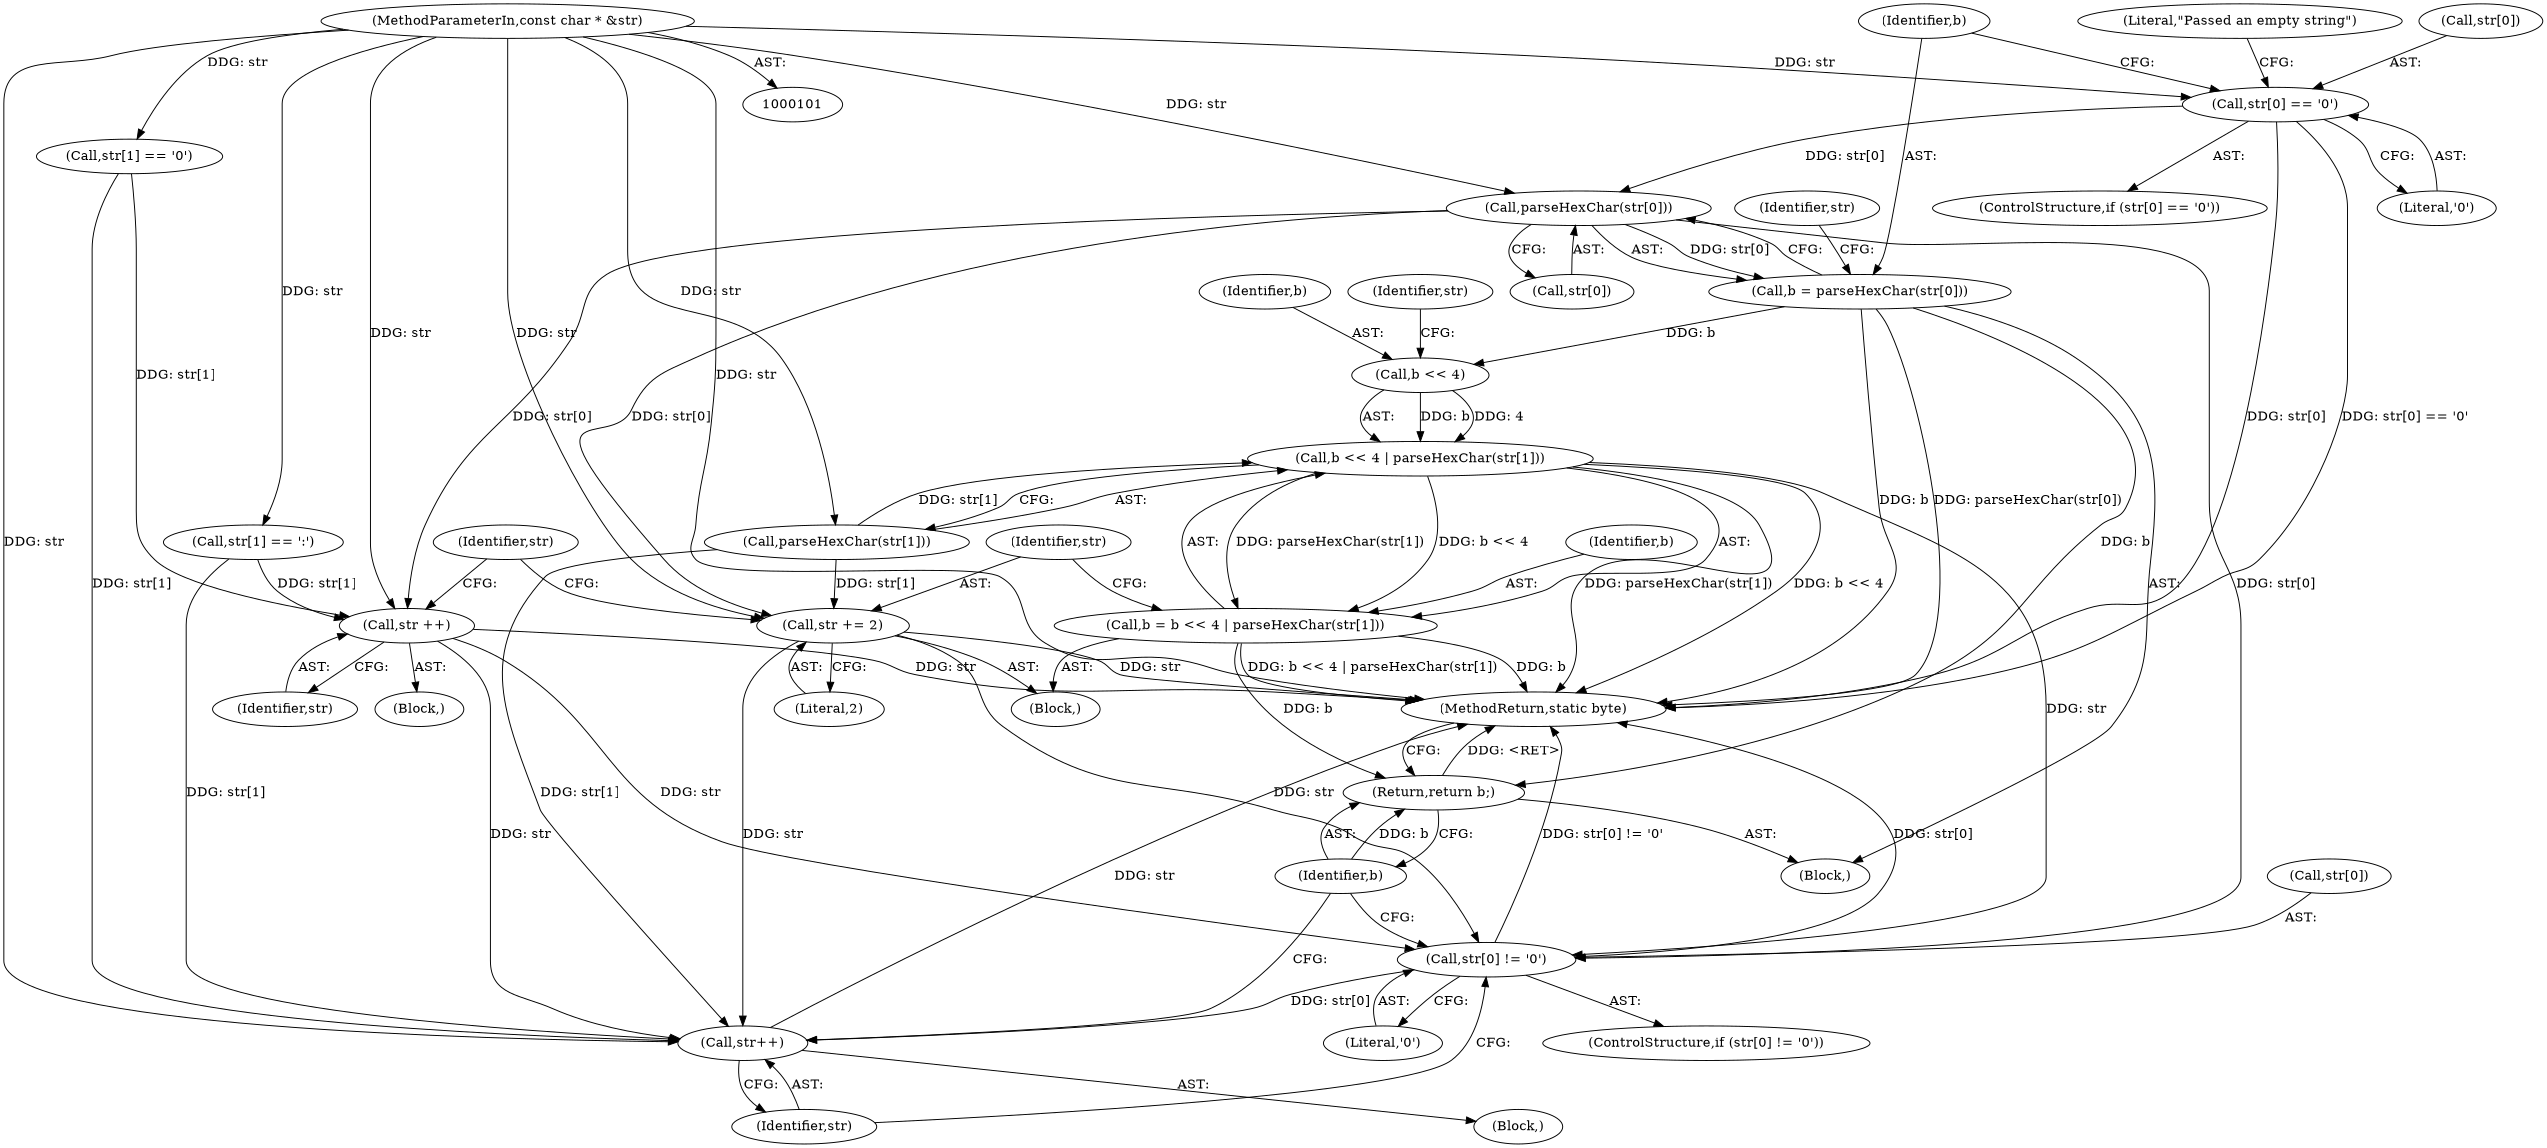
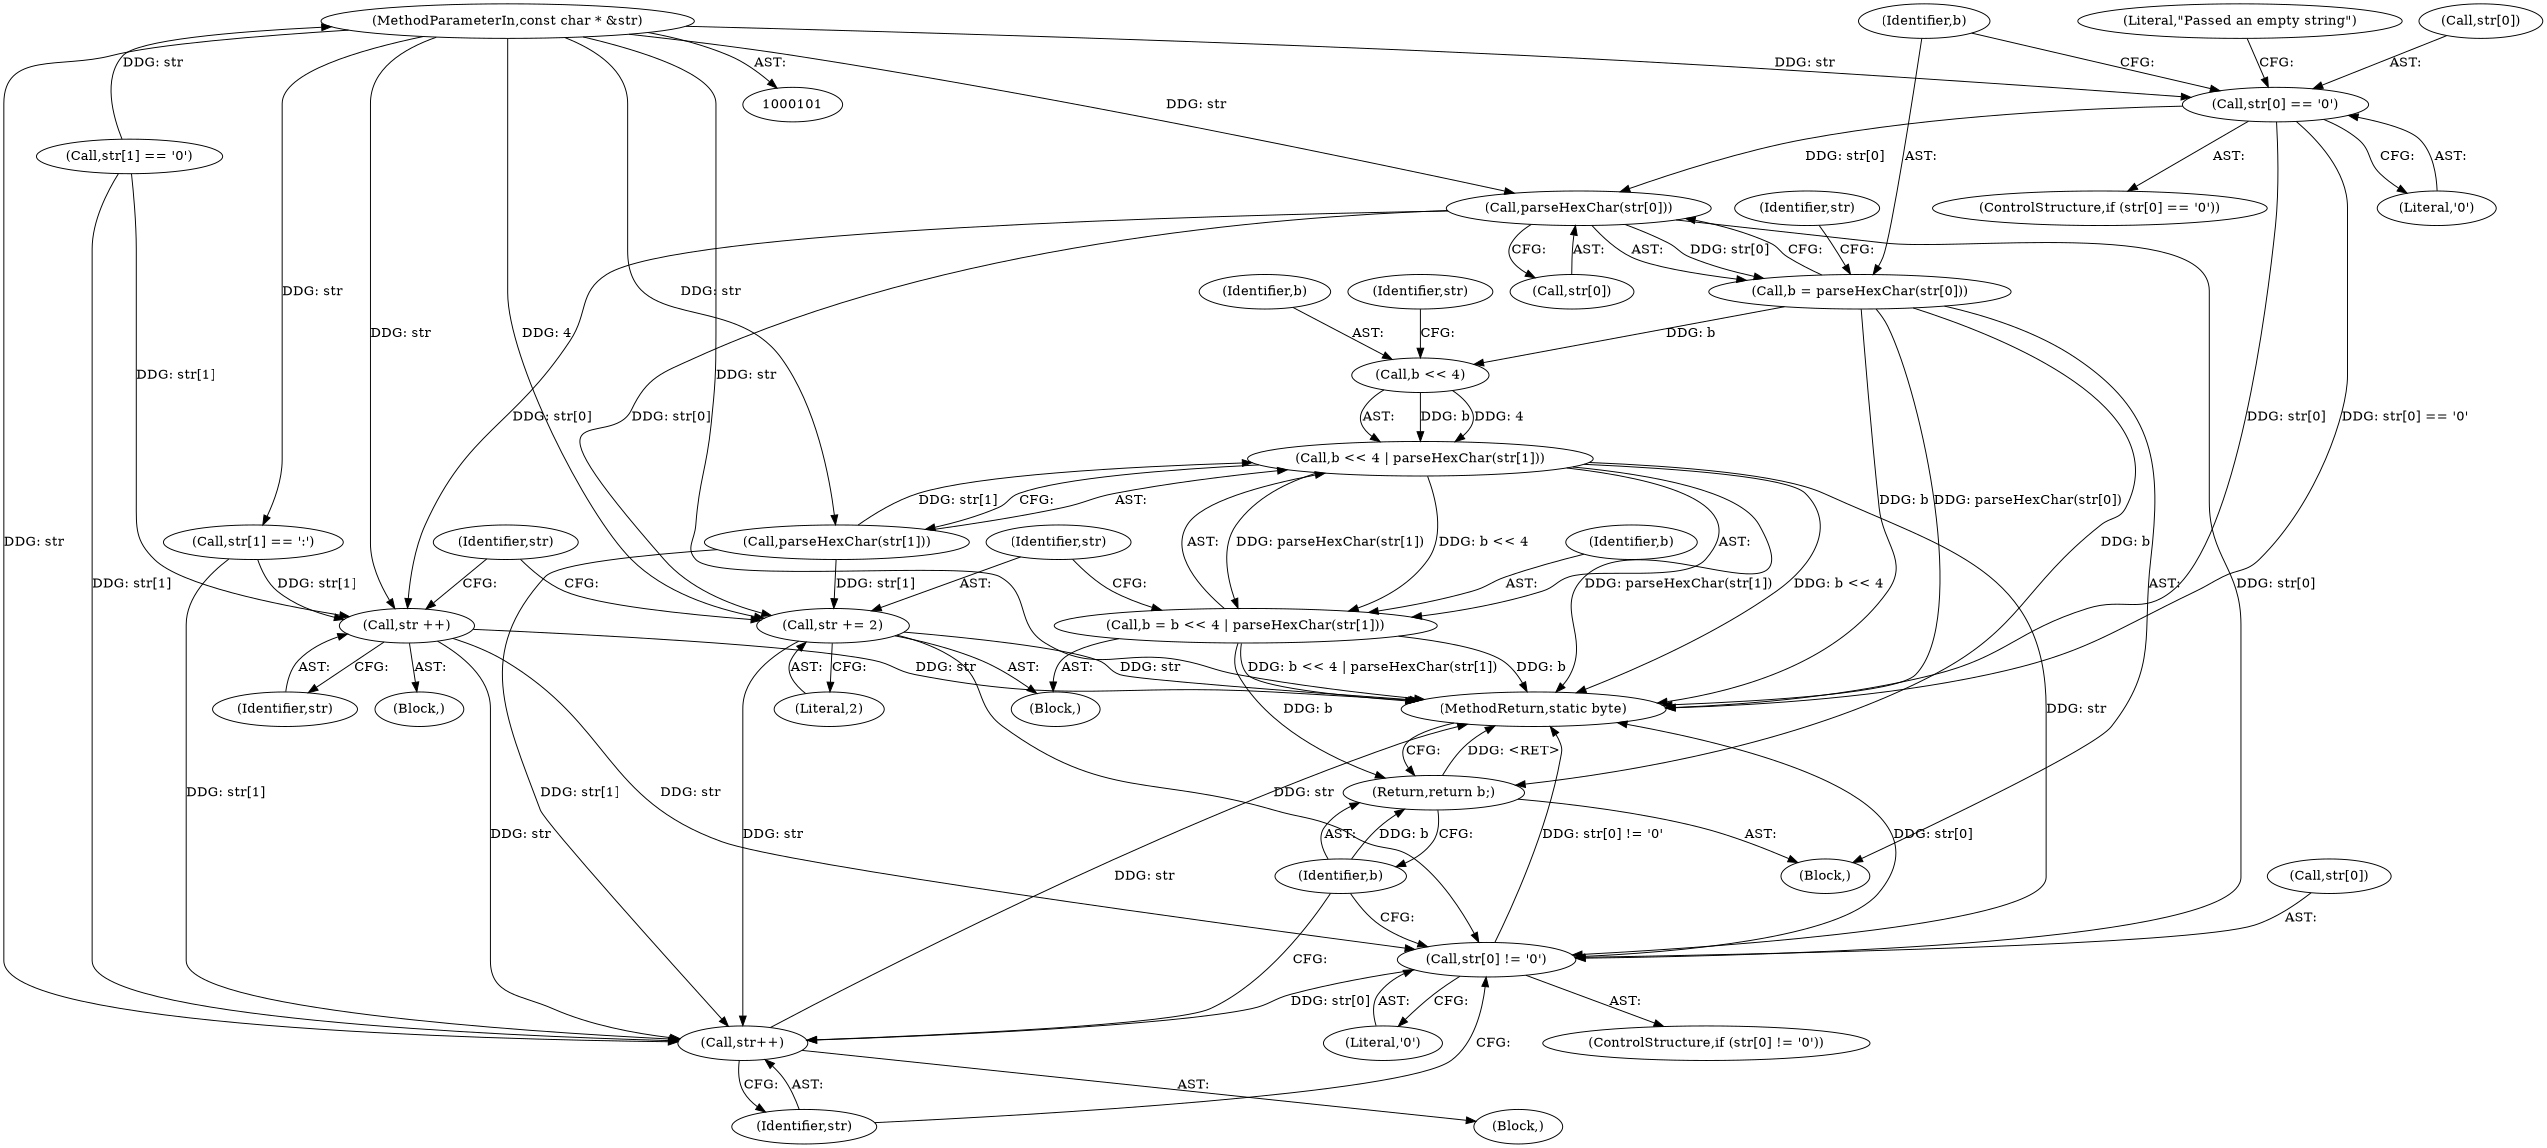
edge "(MethodParameterIn,const char * &str)" -> "(Call,str[1] == '0')": reversed
edge "(MethodParameterIn,const char * &str)" -> "(Call,str += 2)": label "DDG: str" -> "DDG: 4"
